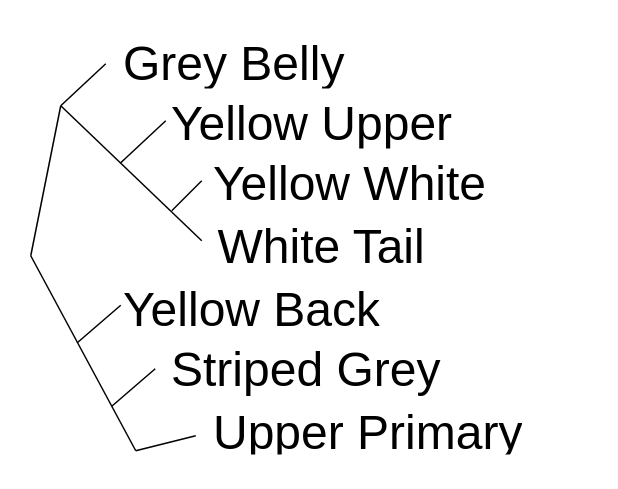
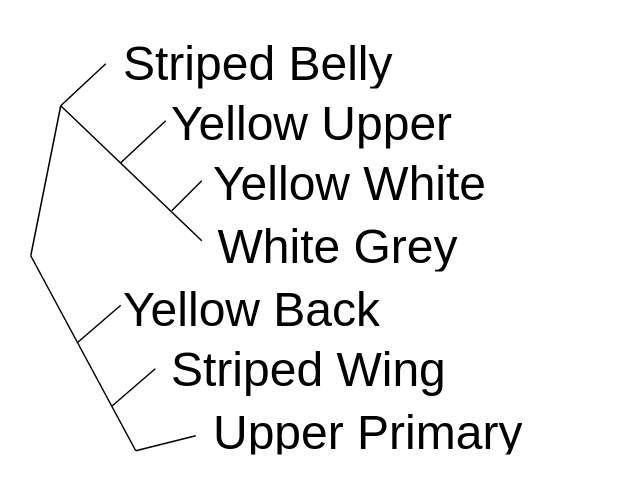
node "Grey Belly": label "Grey Belly" -> "Striped Belly"
node "White Tail": label "White Tail" -> "White Grey"
node "Striped Grey": label "Striped Grey" -> "Striped Wing"
